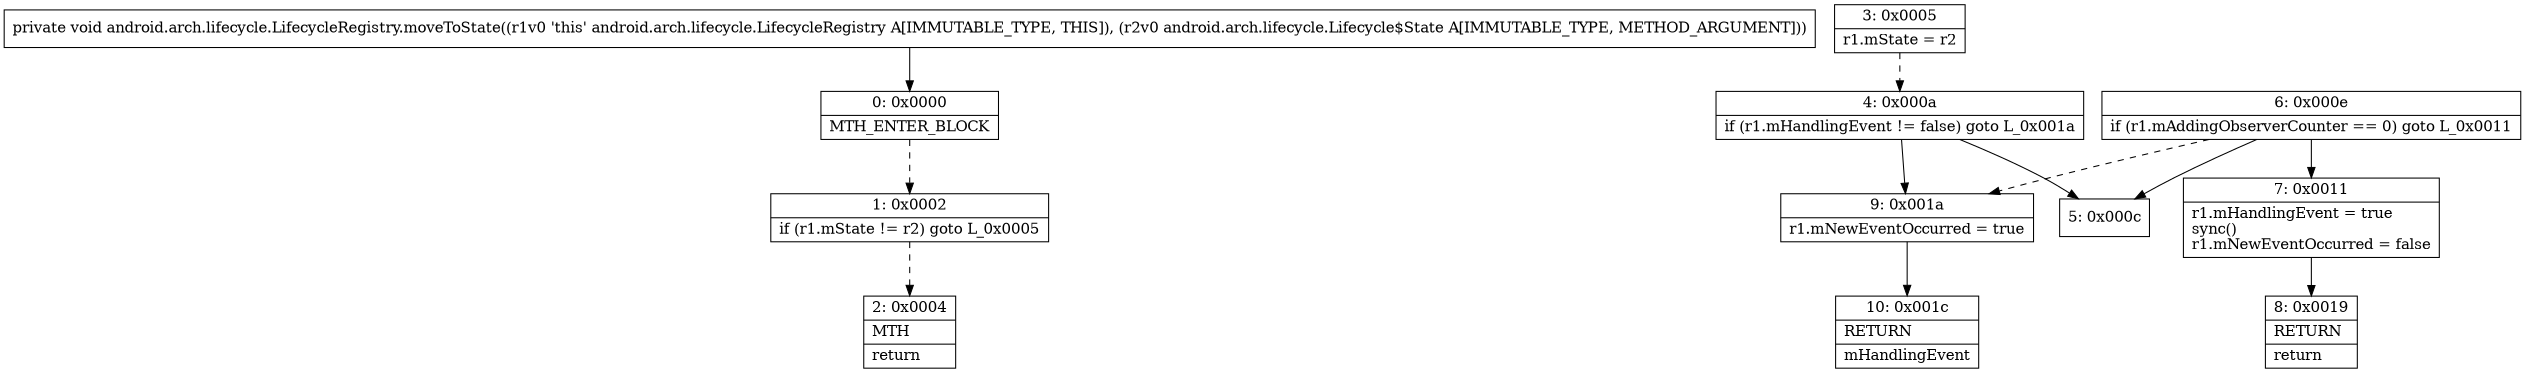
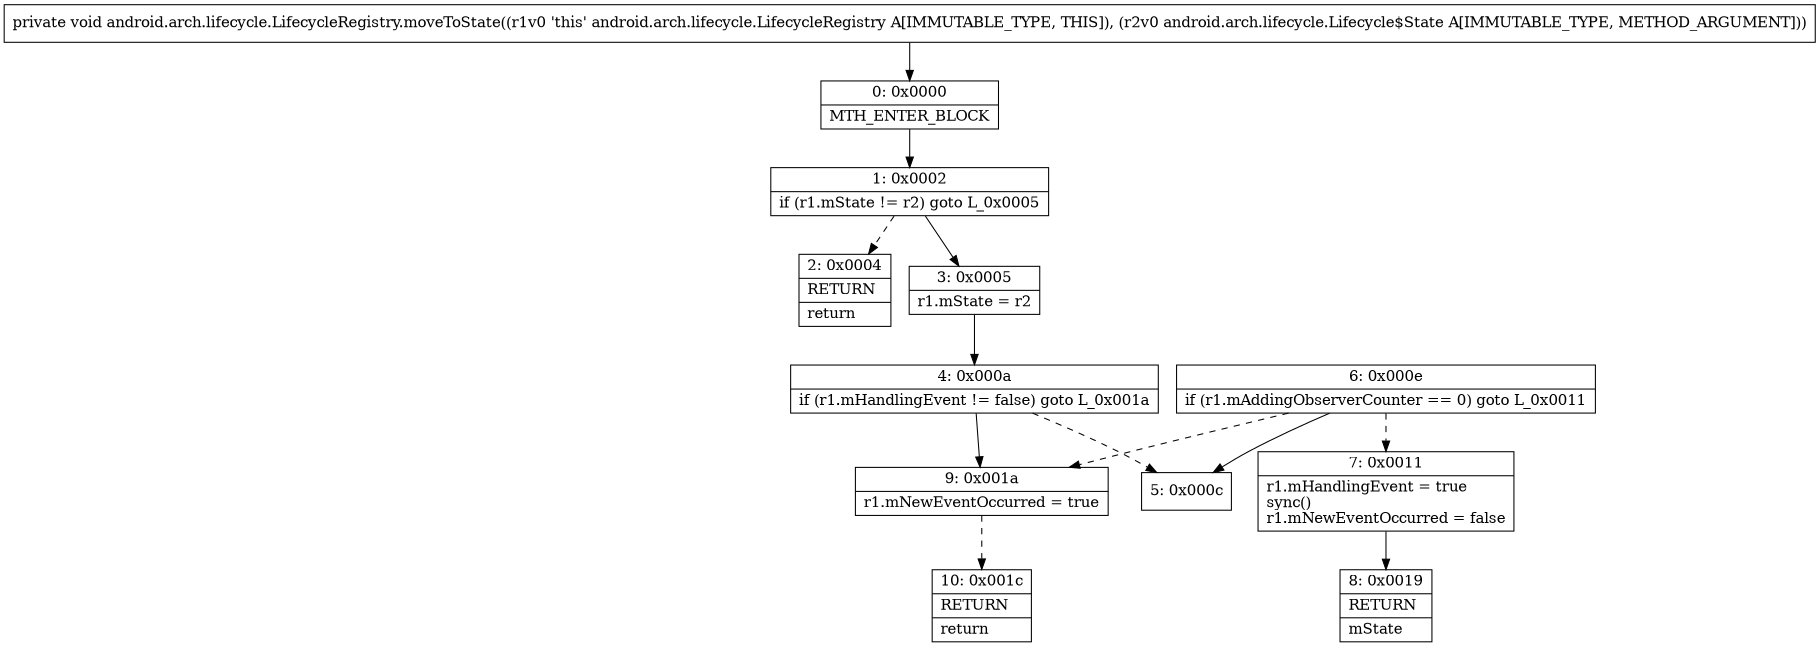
edge "3: 0x0005" -> "4: 0x000a": style dashed -> solid
edge "6: 0x000e" -> "7: 0x0011": style solid -> dashed
edge "0: 0x0000" -> "1: 0x0002": style dashed -> solid
edge "4: 0x000a" -> "5: 0x000c": style solid -> dashed
edge "1: 0x0002" -> "3: 0x0005": added
edge "9: 0x001a" -> "10: 0x001c": style solid -> dashed
node "2: 0x0004": text "MTH" -> "RETURN"
node "10: 0x001c": text "mHandlingEvent" -> "return"
node "8: 0x0019": text "return" -> "mState"
